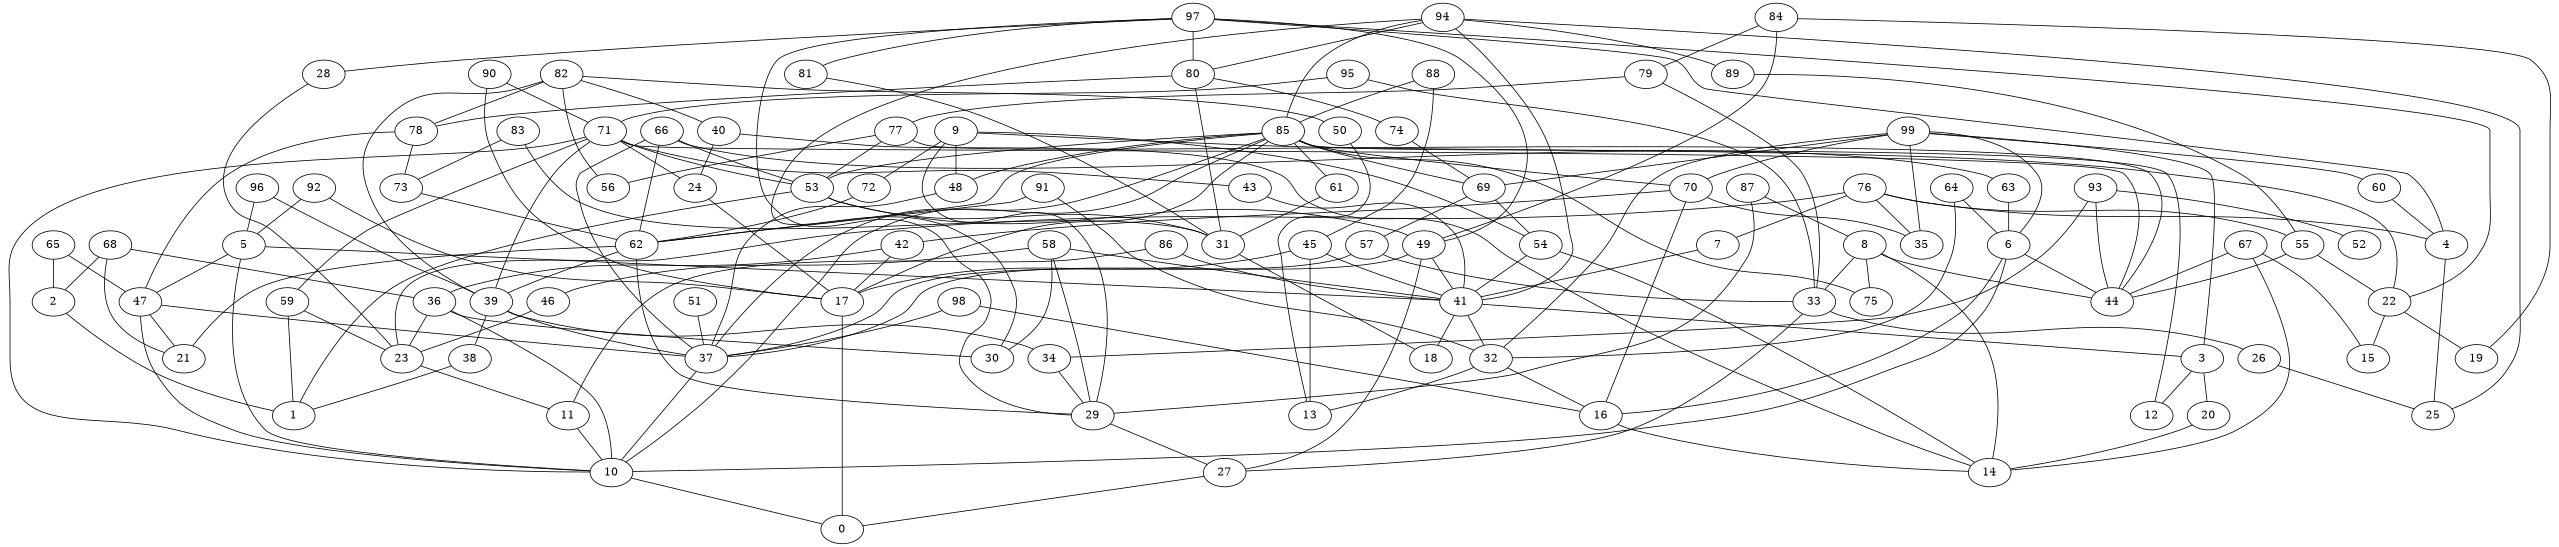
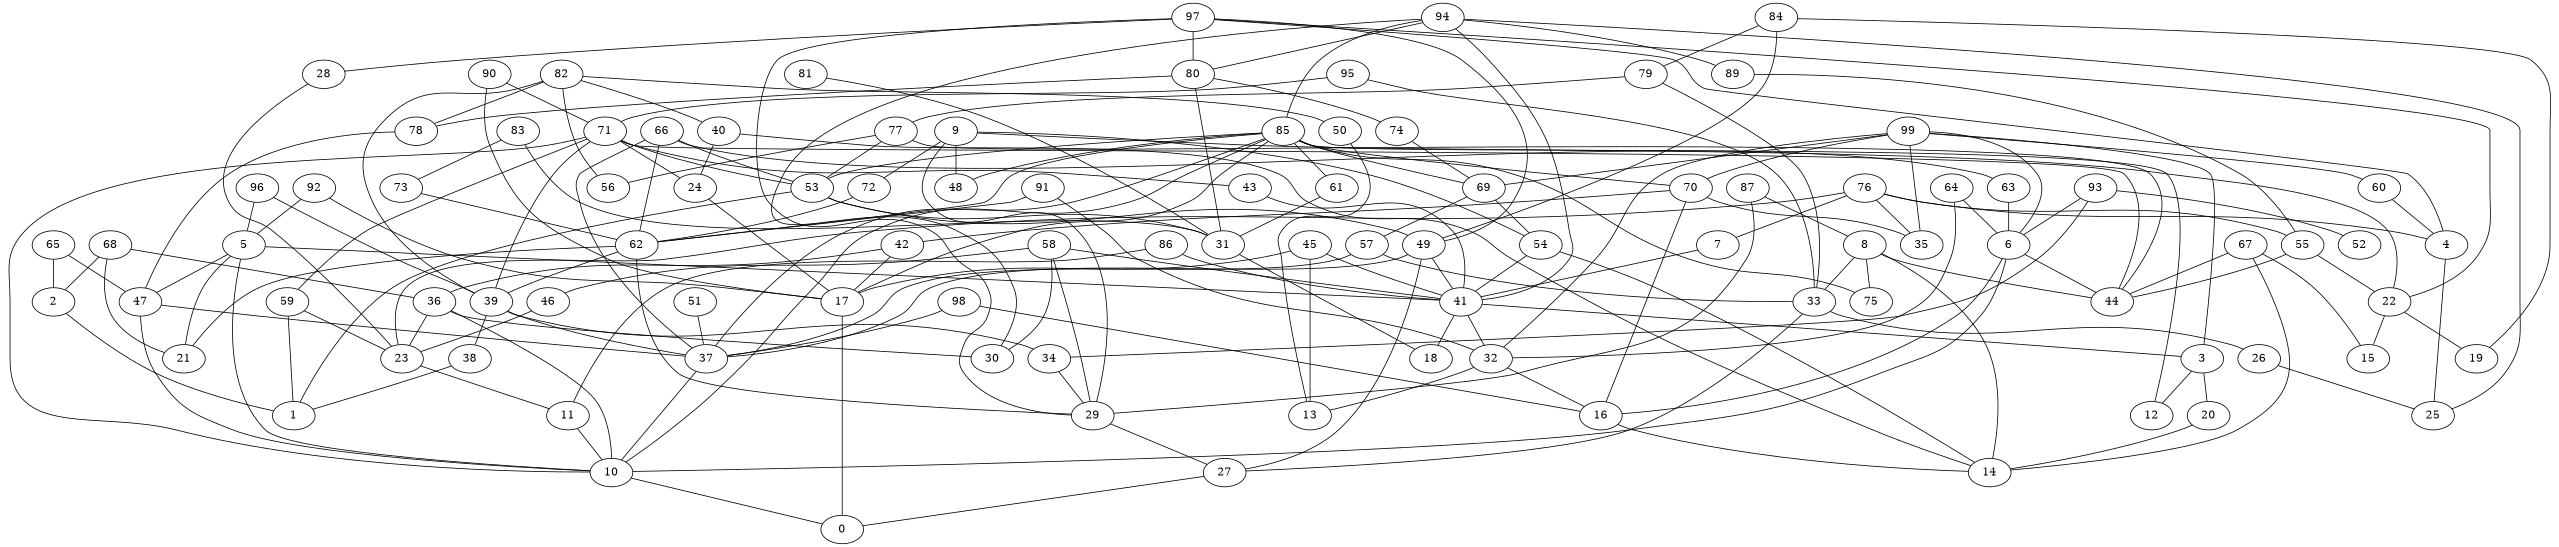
edge "97" -- "81": removed
node "88": removed
edge "78" -- "73": removed
edge "48" -- "37": removed
edge "93" -- "44": now "93" -- "6"
edge "47" -- "21": now "5" -- "21"
